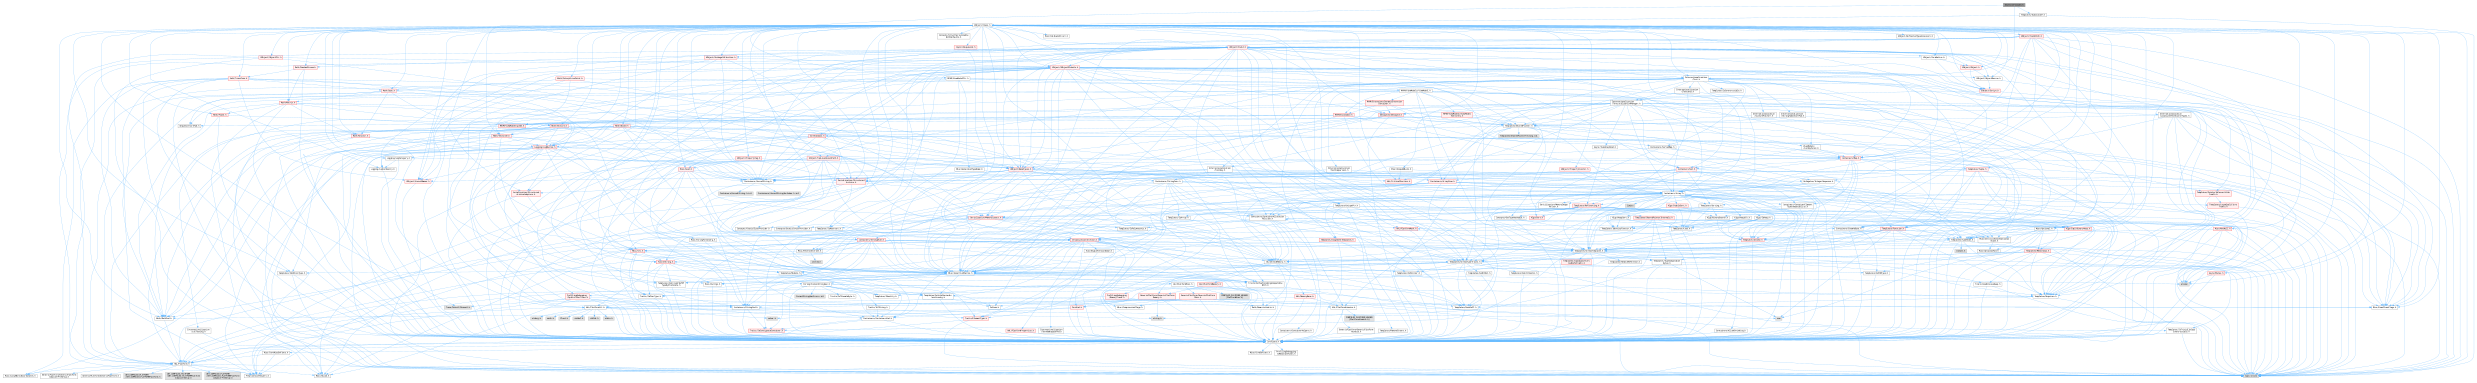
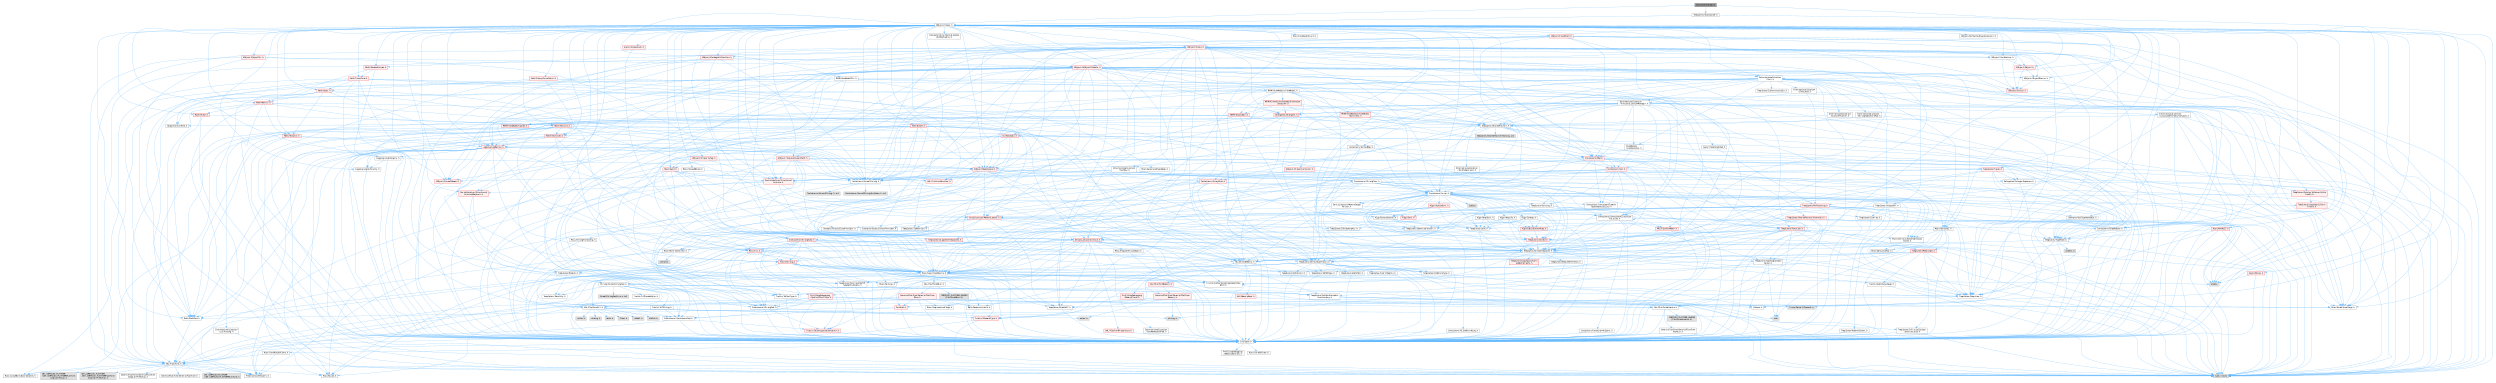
edge "Containers/StringConv.h" -> "Algo/Impl/BinaryHeap.h": now "Containers/StringConv.h" -> "Templates/UnrealTemplate.h"
